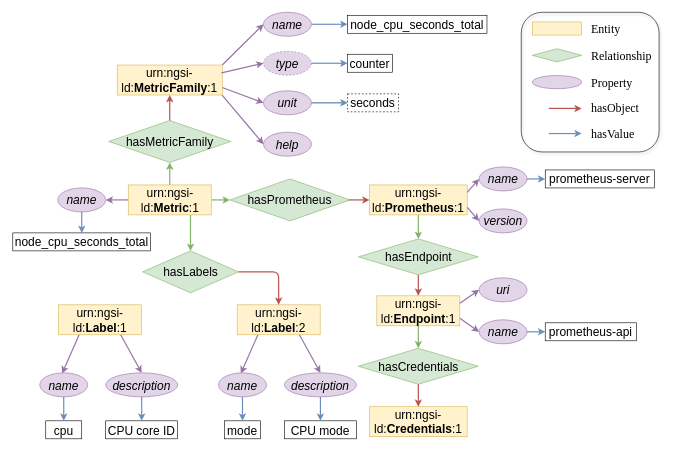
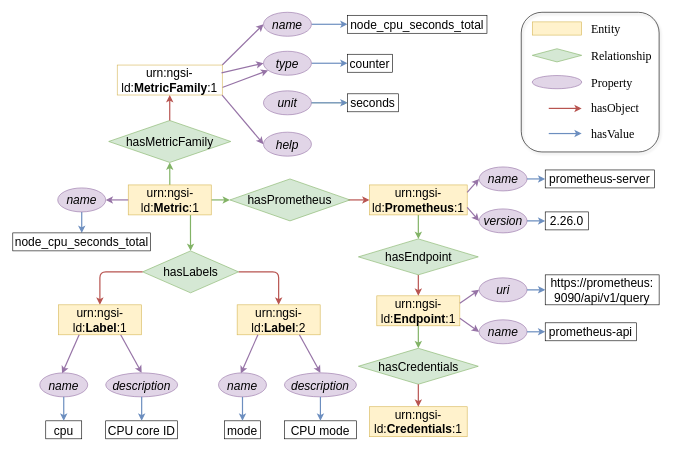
node "type": style dashed -> solid
node "urn:ngsi-ld:MetricFamily:1": fillcolor #fff2cc -> #ffffff
edge "urn:ngsi-ld:MetricFamily:1" -> "unit": now "urn:ngsi-ld:MetricFamily:1" -> "type"
node "seconds": style dashed -> solid
edge "version" -> "2.26.0": added
node "2.26.0": added
edge "hasLabels" -> "urn:ngsi-ld:Label:1": added
edge "uri" -> "https://prometheus: 9090/api/v1/query": added
node "https://prometheus: 9090/api/v1/query": added
